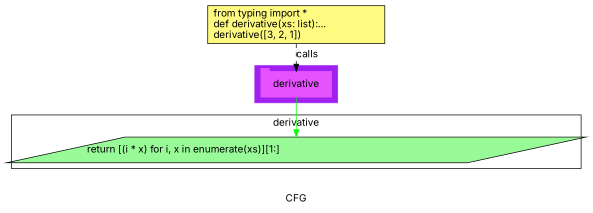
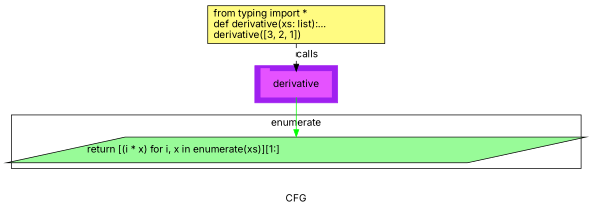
cluster "derivative": label "derivative" -> "enumerate"
